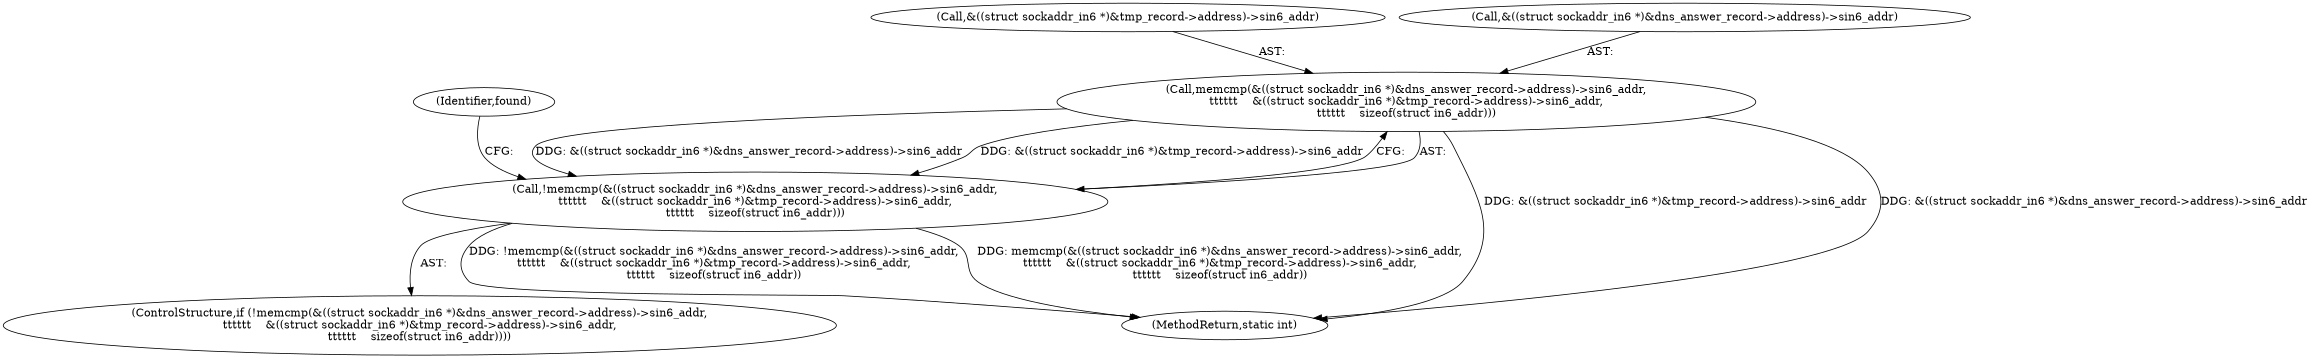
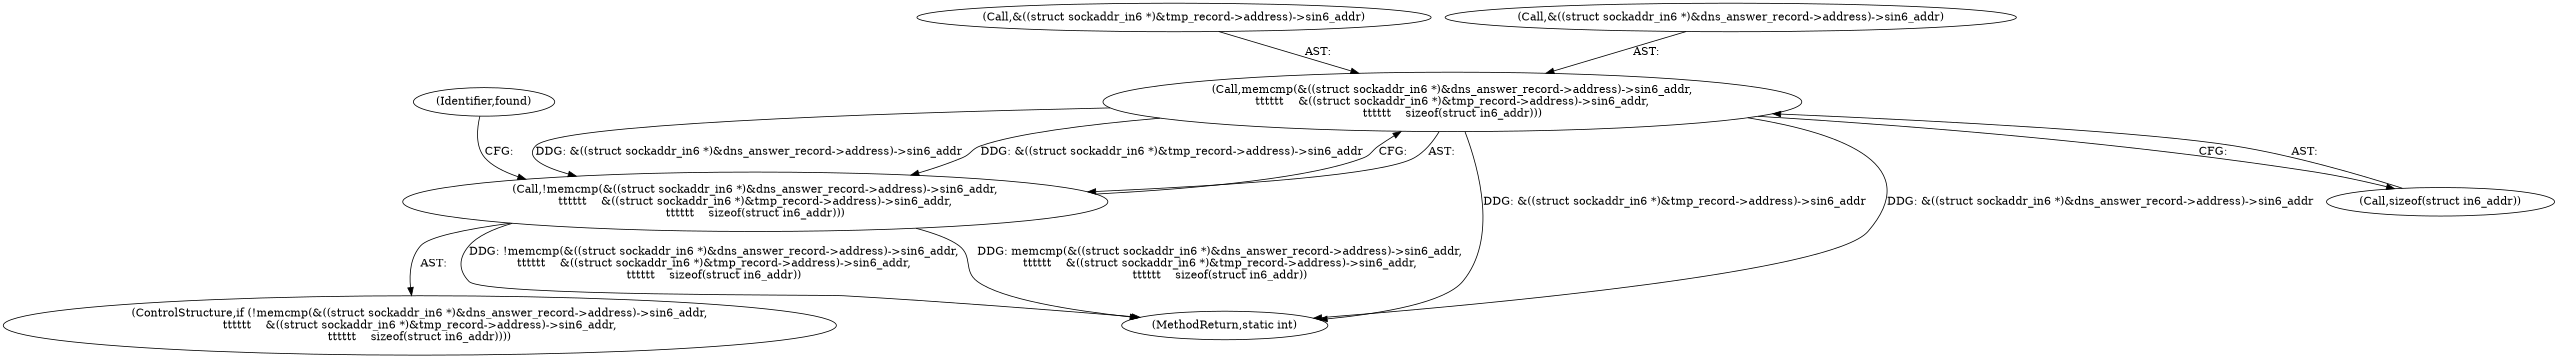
node "(Call,sizeof(struct in6_addr))": added
